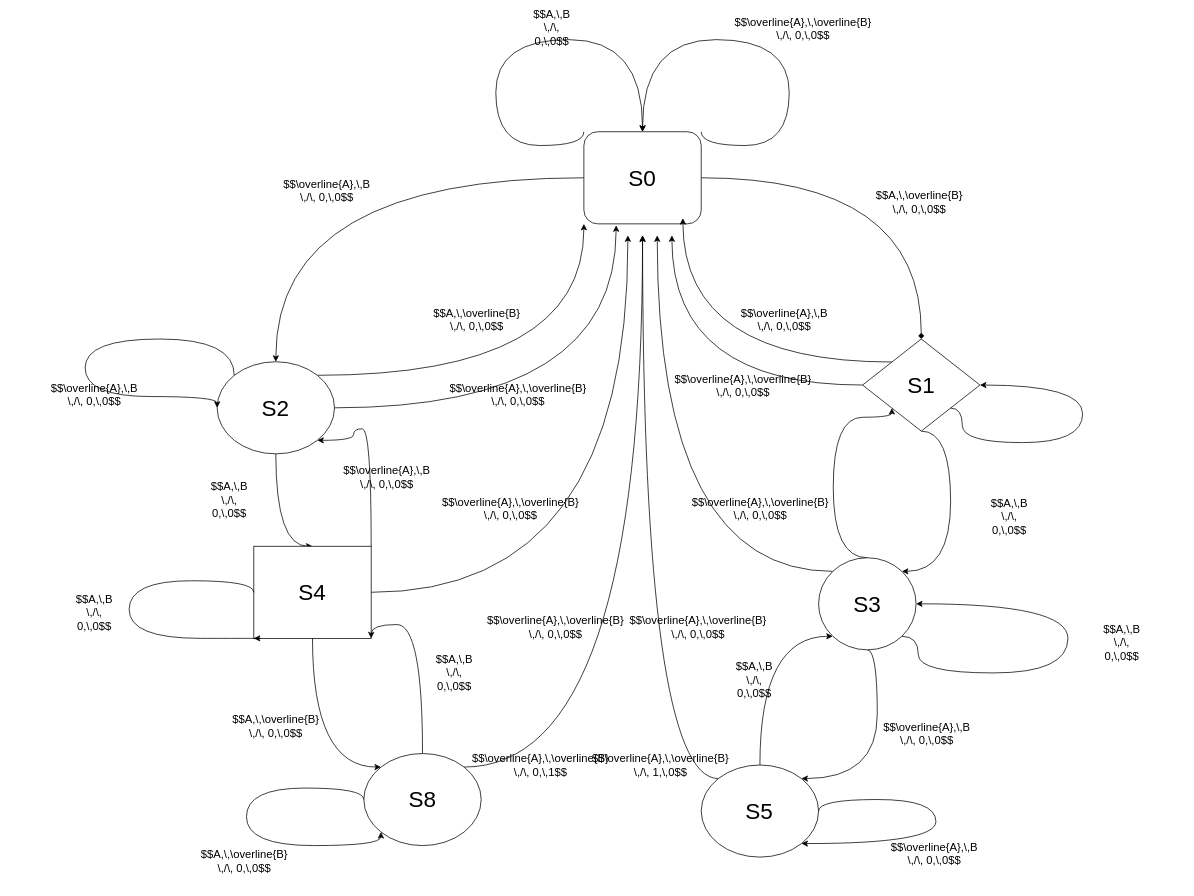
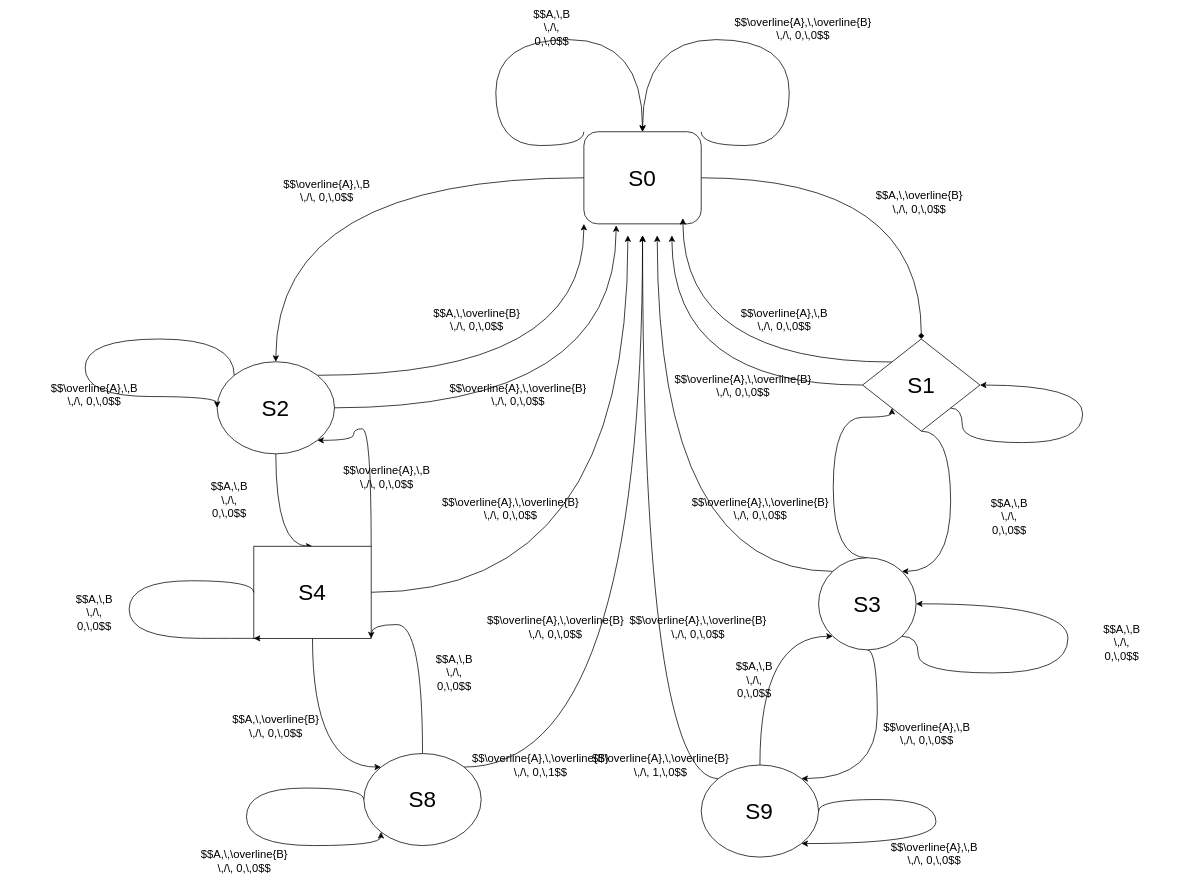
node "S5": label "S5" -> "S9"
